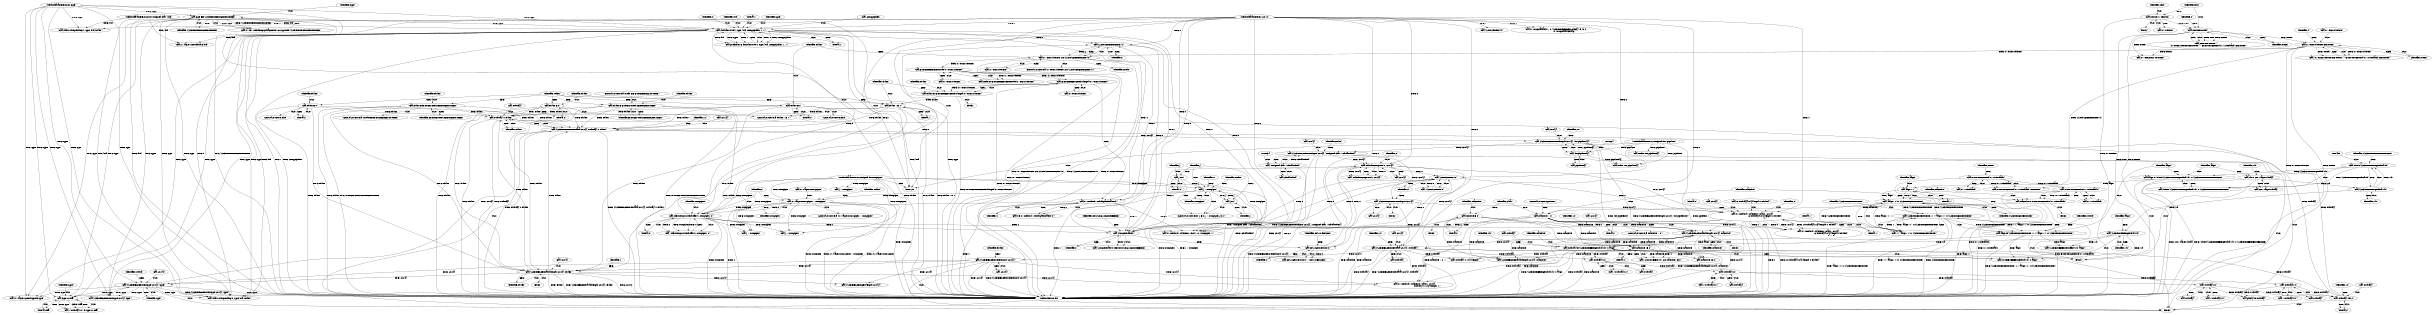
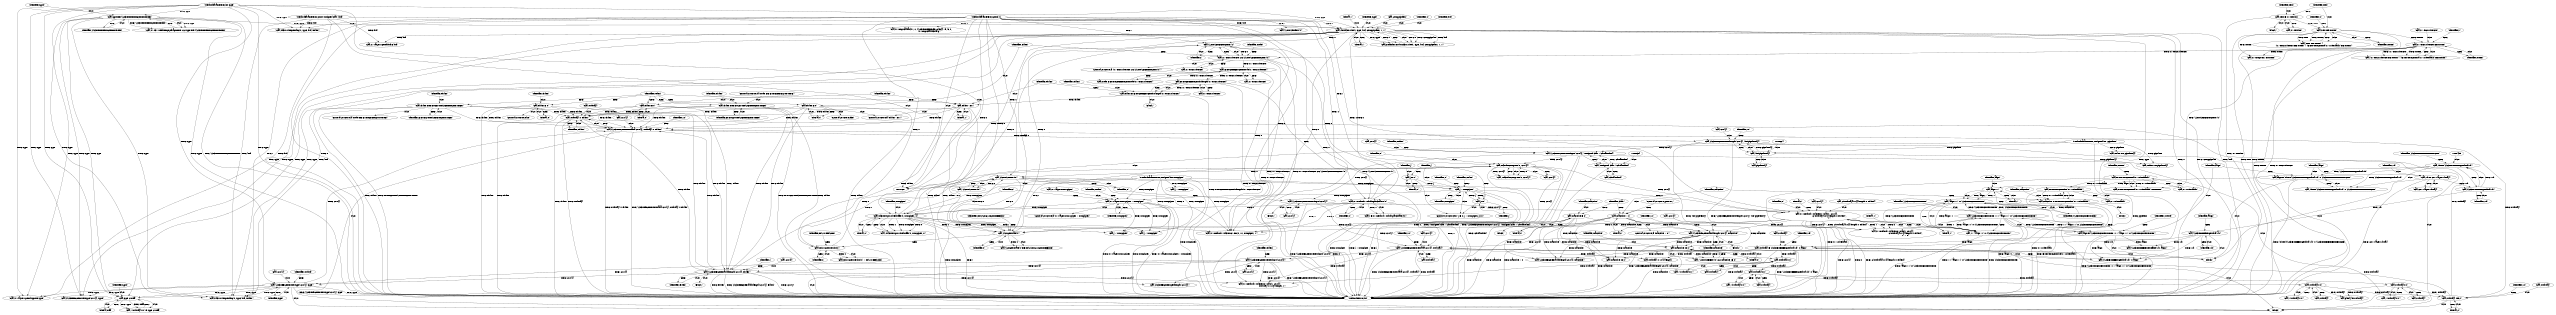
node "(MethodParameterIn,SSL *s)": label "(MethodParameterIn,SSL *s)" -> "(MethodParameterIn,CLNT *s)"
edge "(Call,s->enc_write_ctx && SSL_USE_EXPLICIT_IV(s))" -> "(Identifier,mode)": reversed
node "5000128": label "5000128" -> "1000128"
node "(Call,ctx_size = 0)": label "(Call,ctx_size = 0)" -> "(Call,mac_size = 0)"
